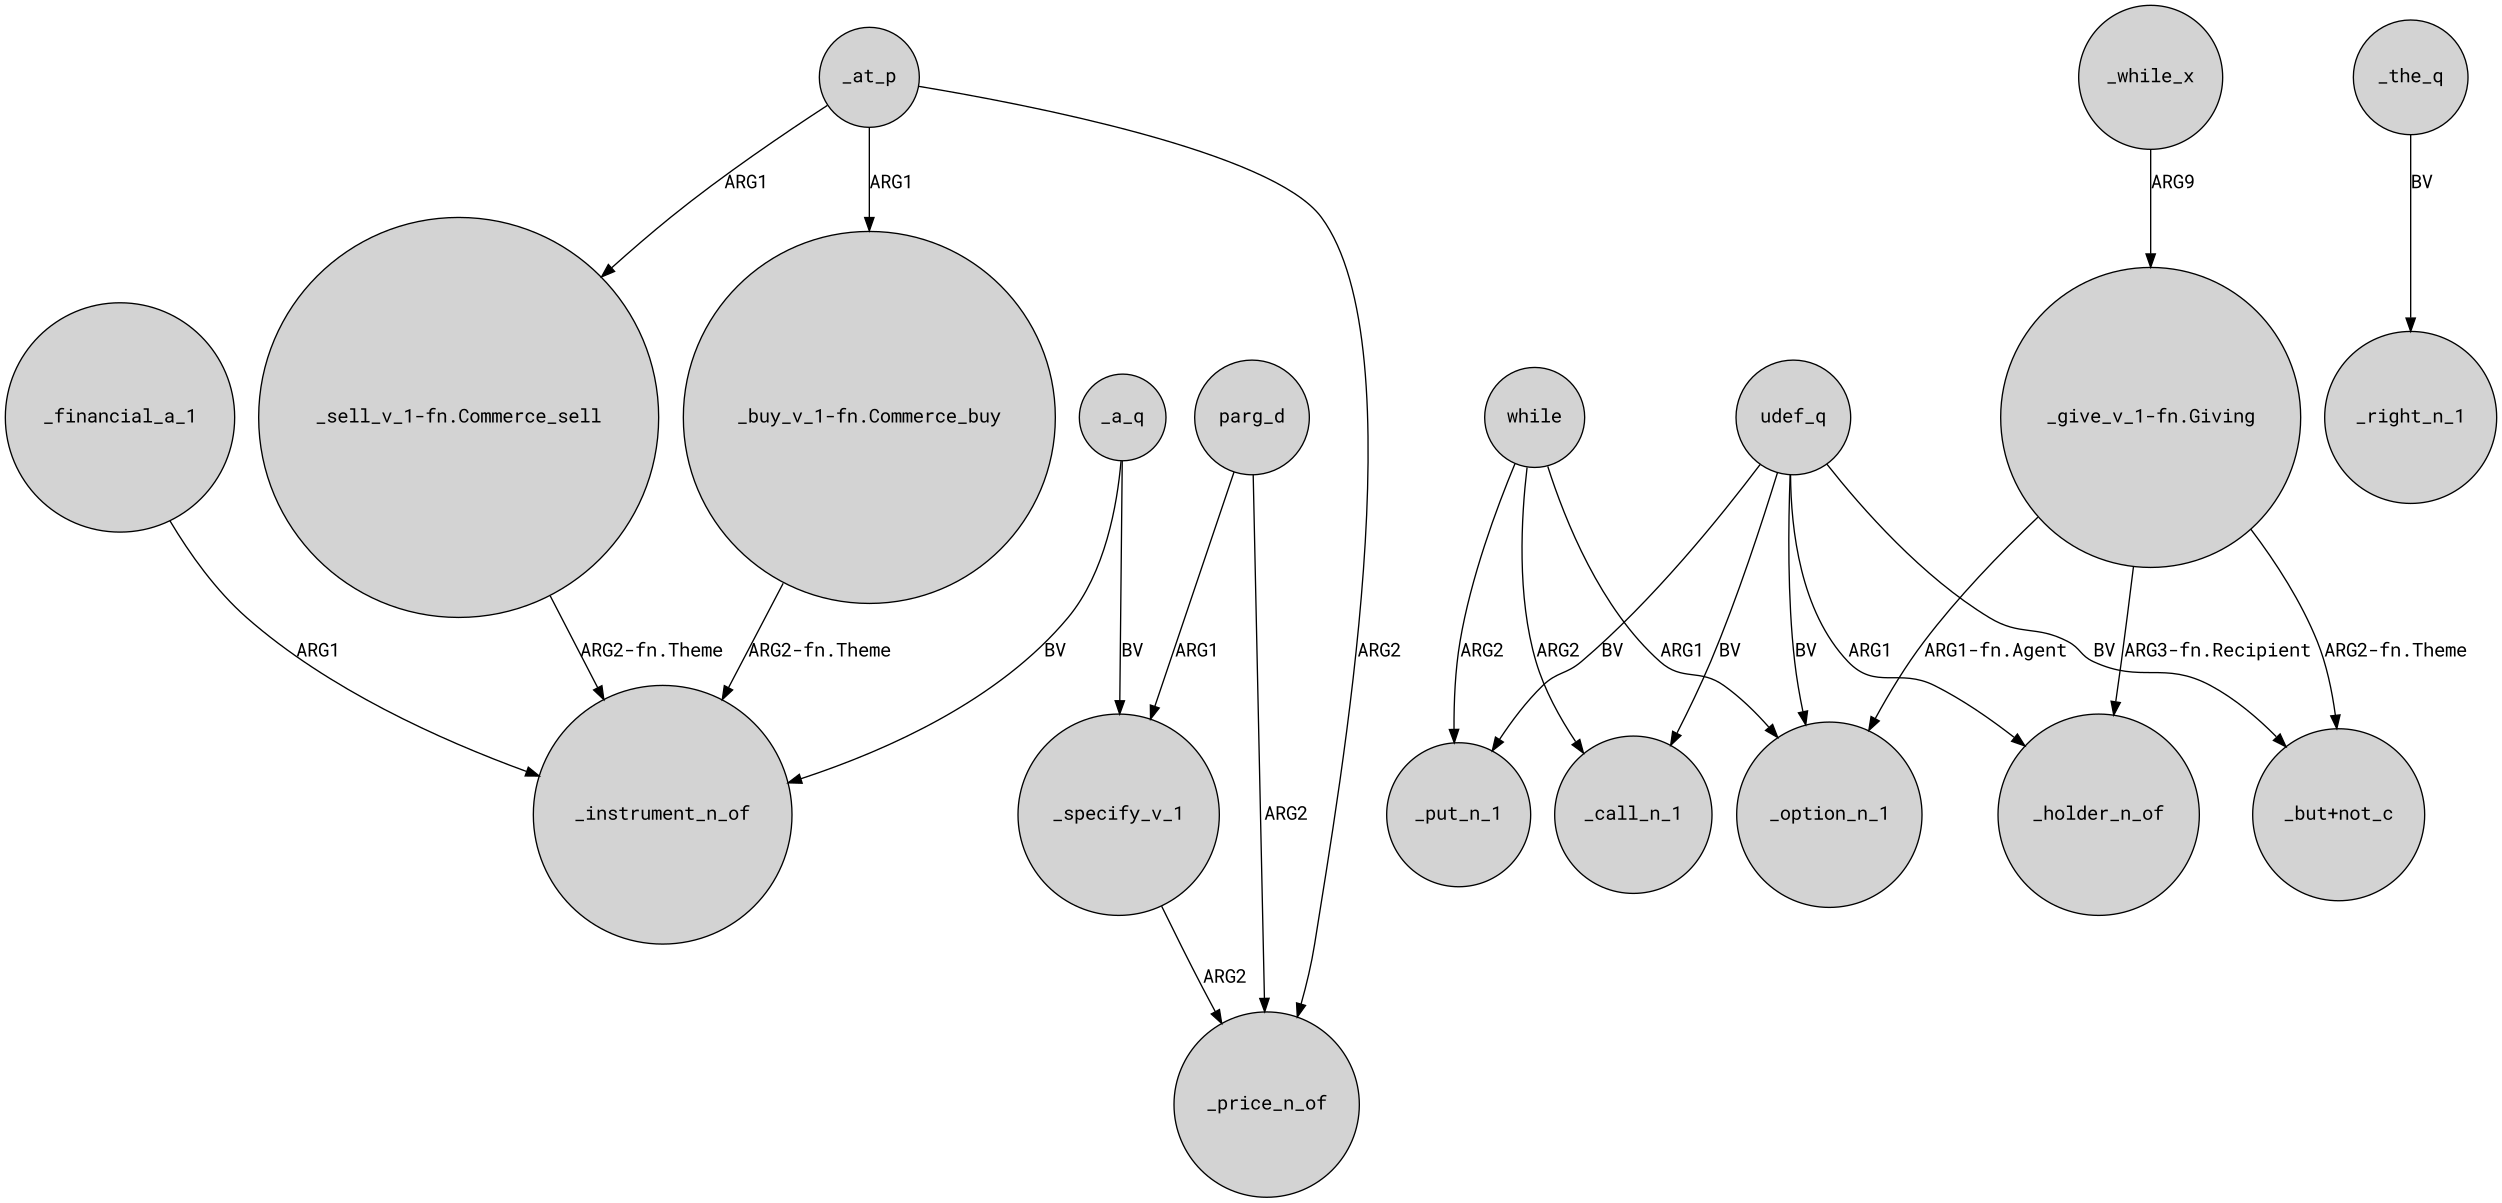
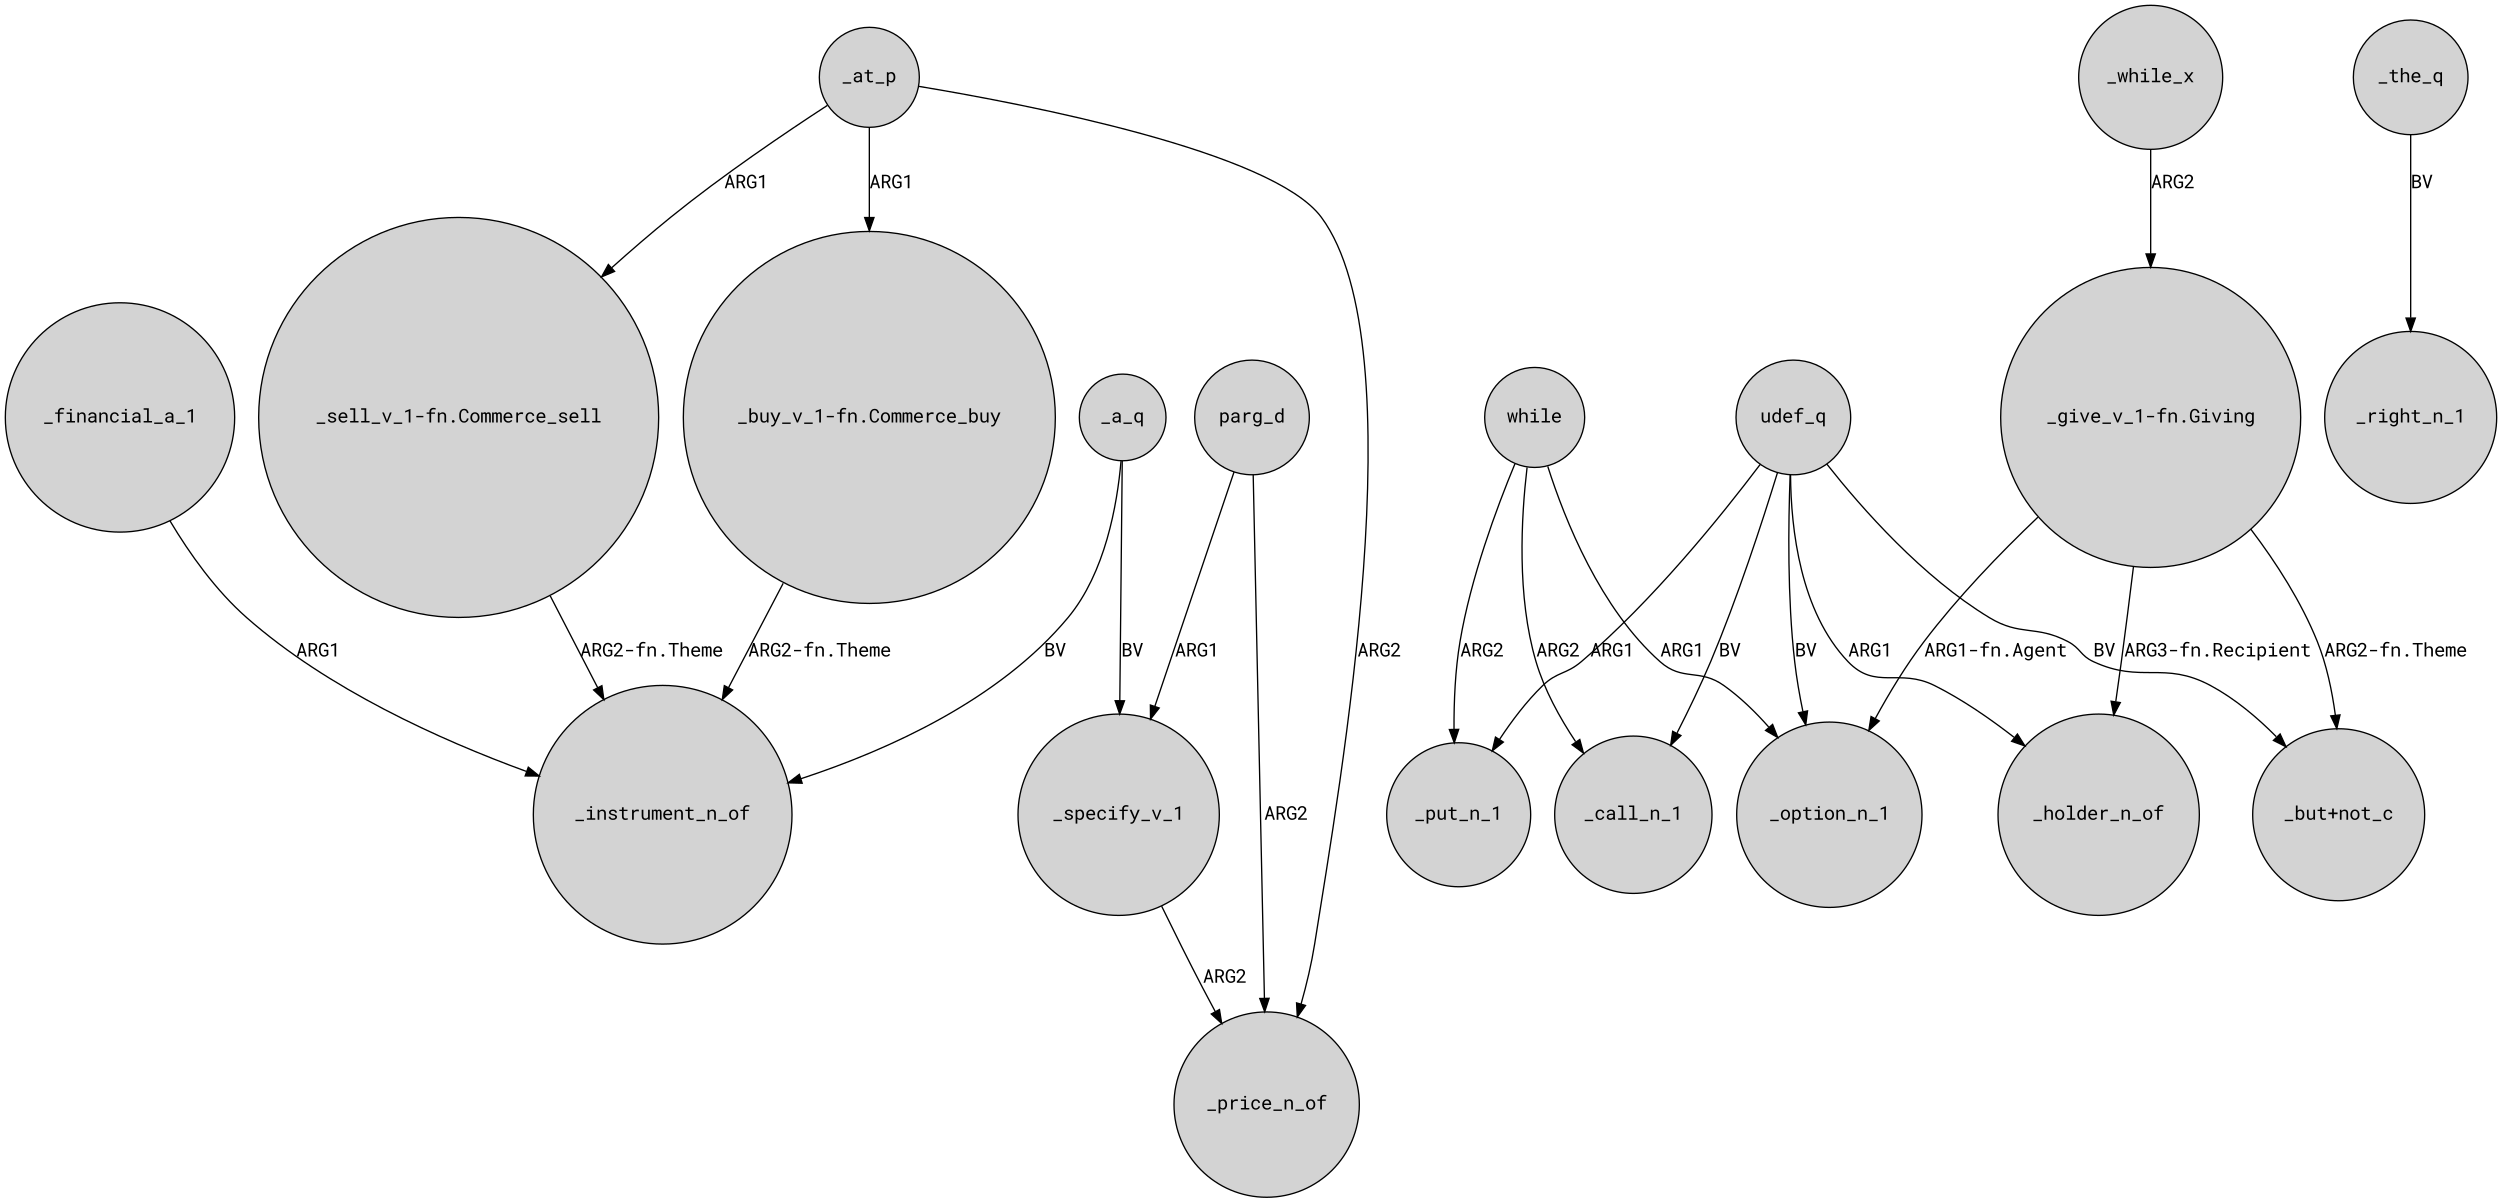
edge "_while_x" -> "_give_v_1-fn.Giving": label "ARG9" -> "ARG2"
edge "udef_q" -> "_put_n_1": label "BV" -> "ARG1"
